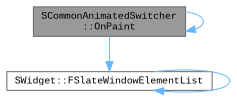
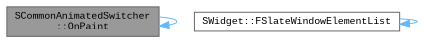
edge "SCommonAnimatedSwitcher ::OnPaint" -> "SWidget::FSlateWindowElementList": removed
